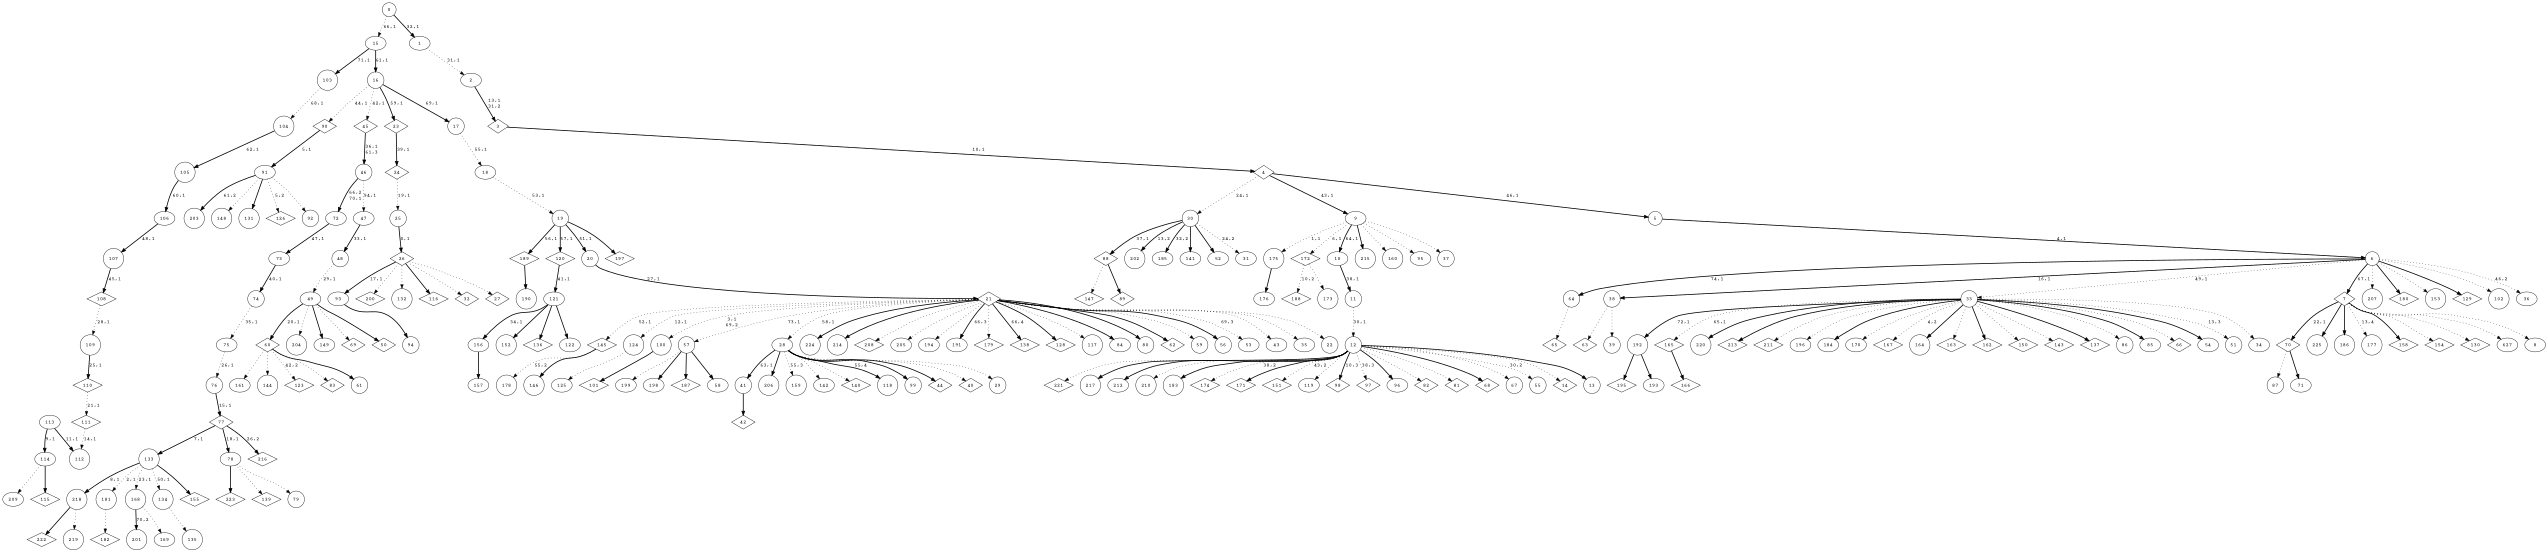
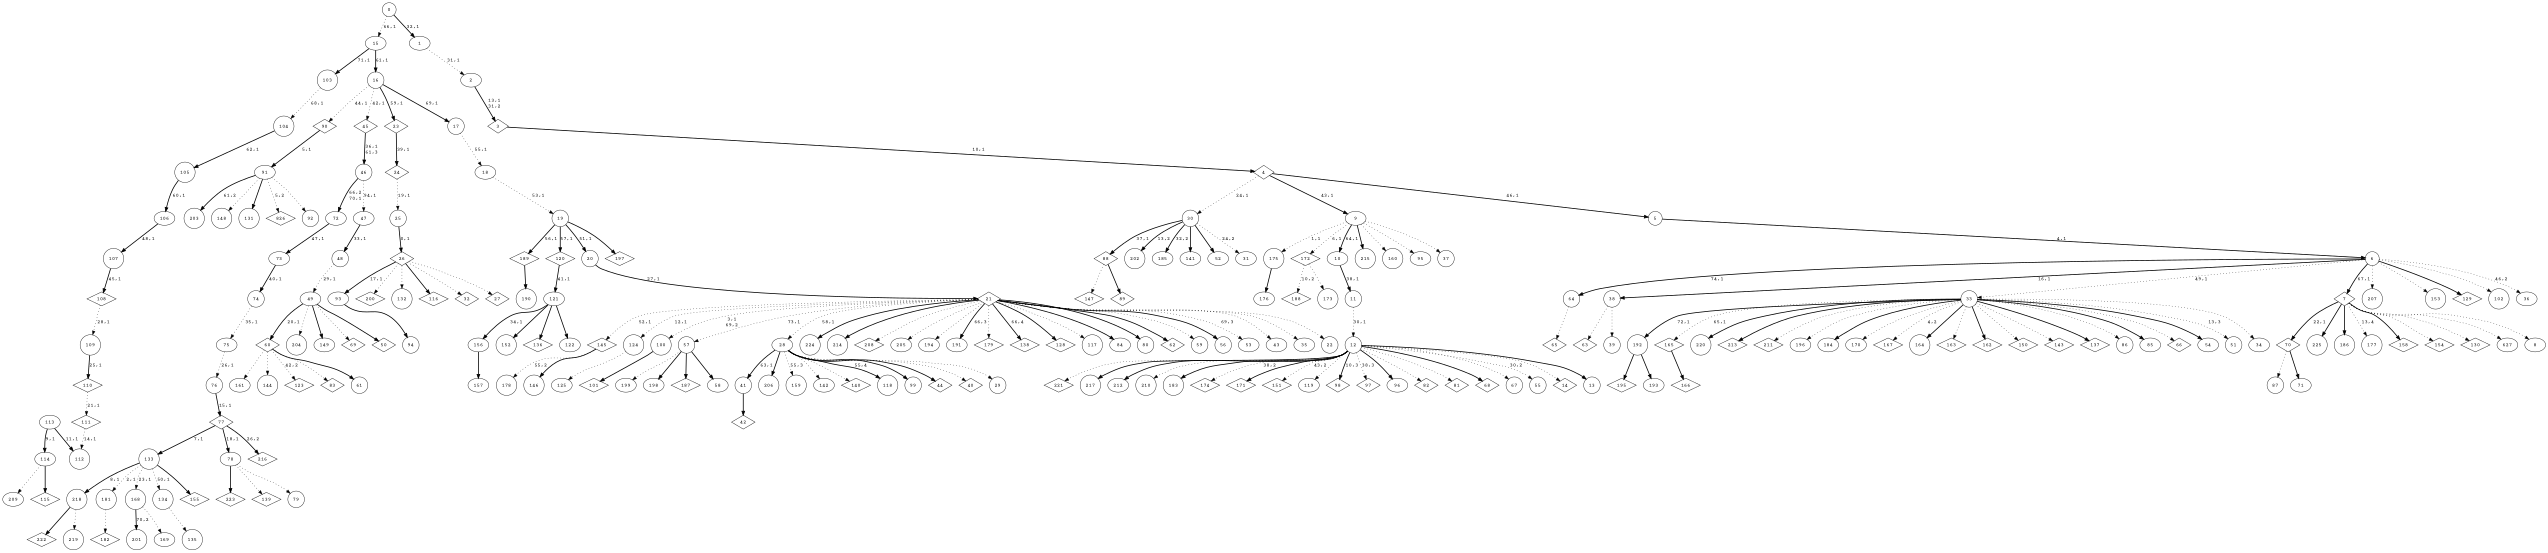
node "126": label "126" -> "826"
node "180": removed
